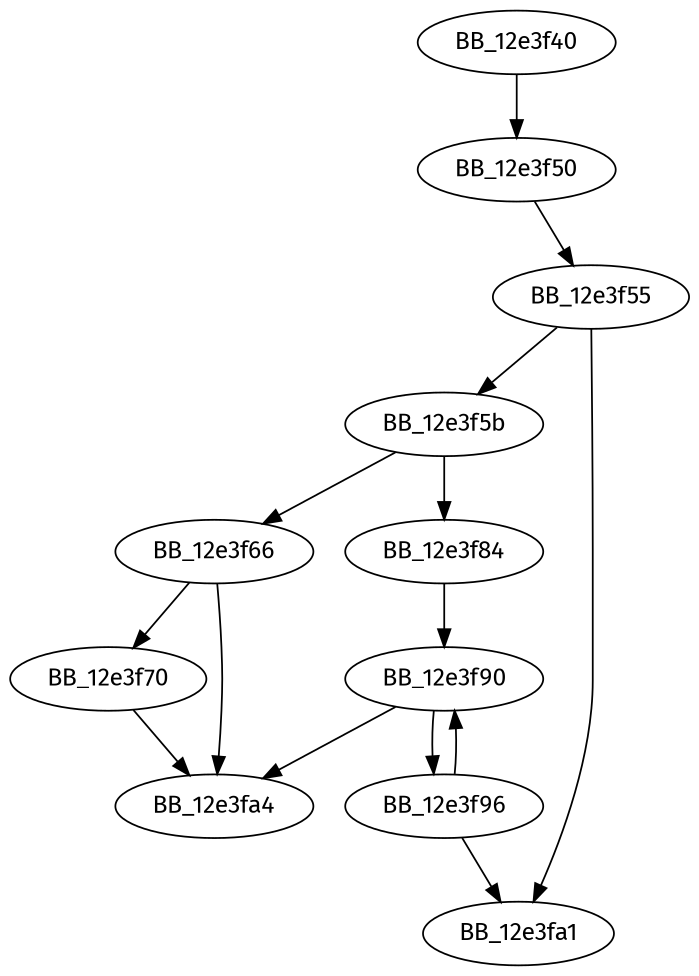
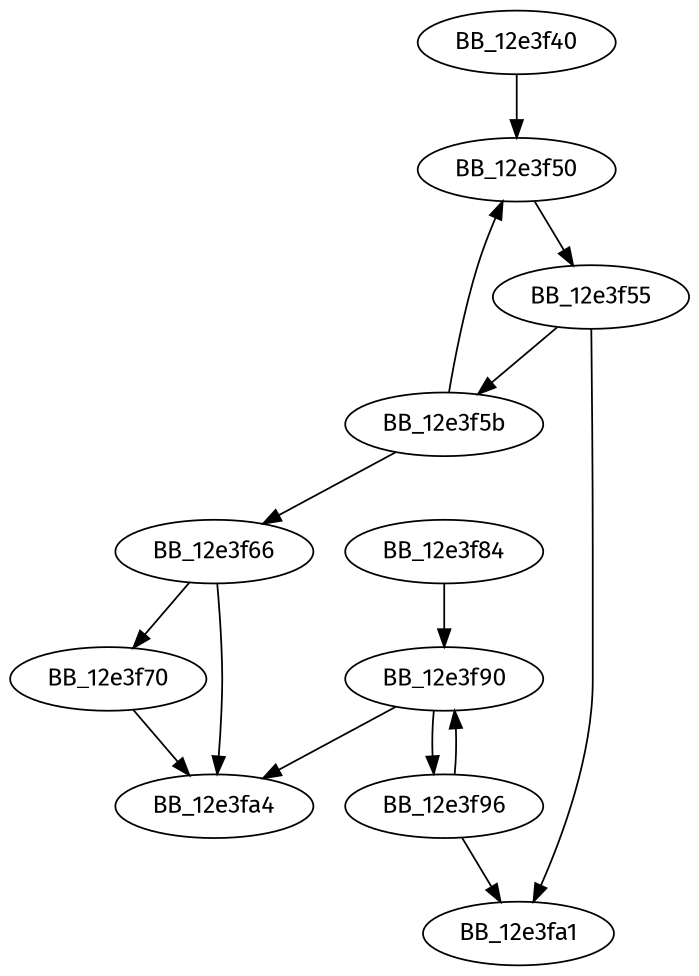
edge "BB_12e3f5b" -> "BB_12e3f84": now "BB_12e3f5b" -> "BB_12e3f50"
